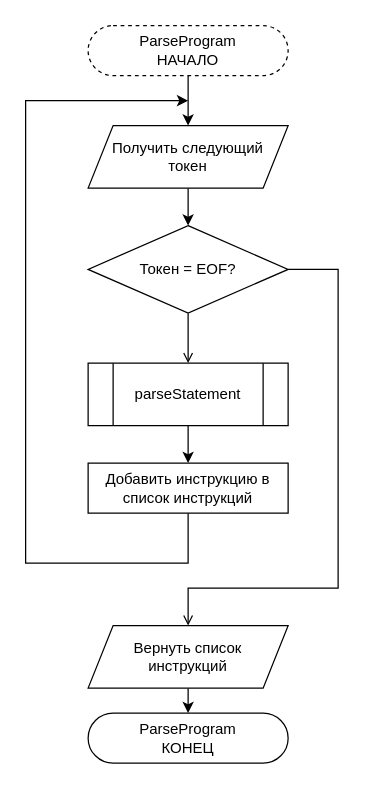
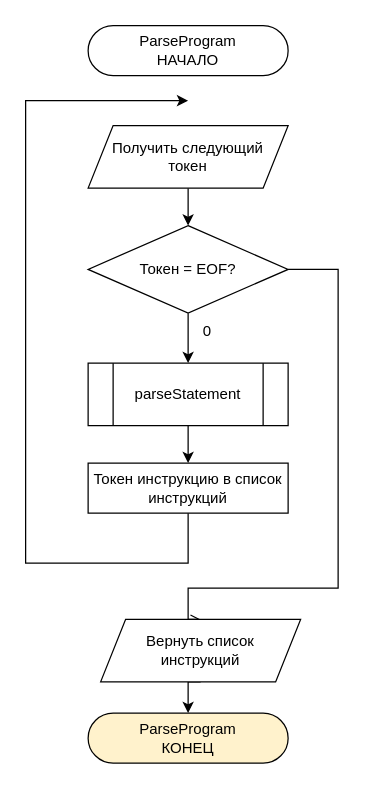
node "ParseProgram НАЧАЛО": style dashed -> solid
edge "ParseProgram НАЧАЛО" -> "Получить следующий токен": removed
node "0": added
edge "Токен = EOF?" -> "parseStatement": arrowhead open -> classic
node "Добавить инструкцию в список инструкций": label "Добавить инструкцию в список инструкций" -> "Токен инструкцию в список инструкций"
node "Вернуть список инструкций": moved (188, 657) -> (201, 651)
node "ParseProgram КОНЕЦ": fillcolor #ffffff -> #fff2cc
